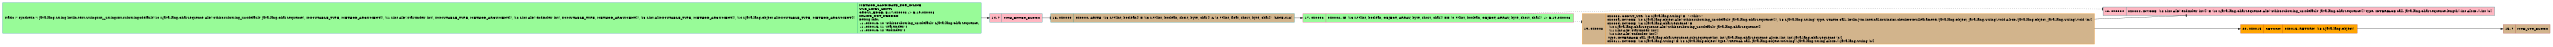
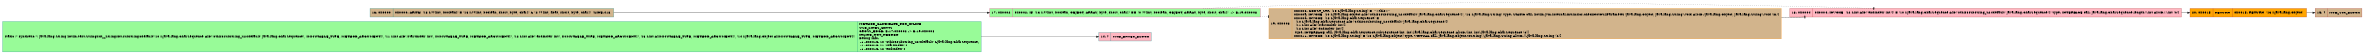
node "18: 0x0004": color teal -> brown
edge "14: ?" -> "16: 0x0000": removed
edge "19: 0x0008" -> "20: 0x0015": now "18: 0x0004" -> "20: 0x0015"
